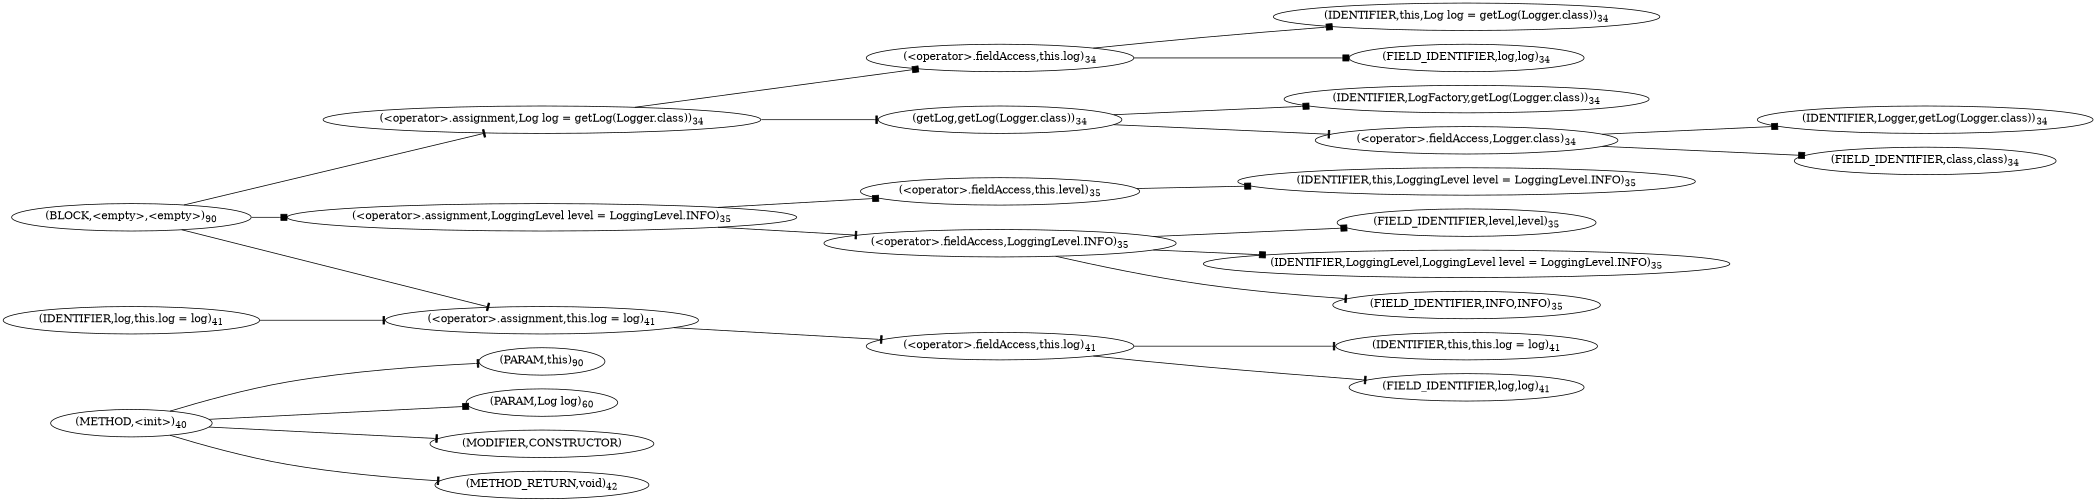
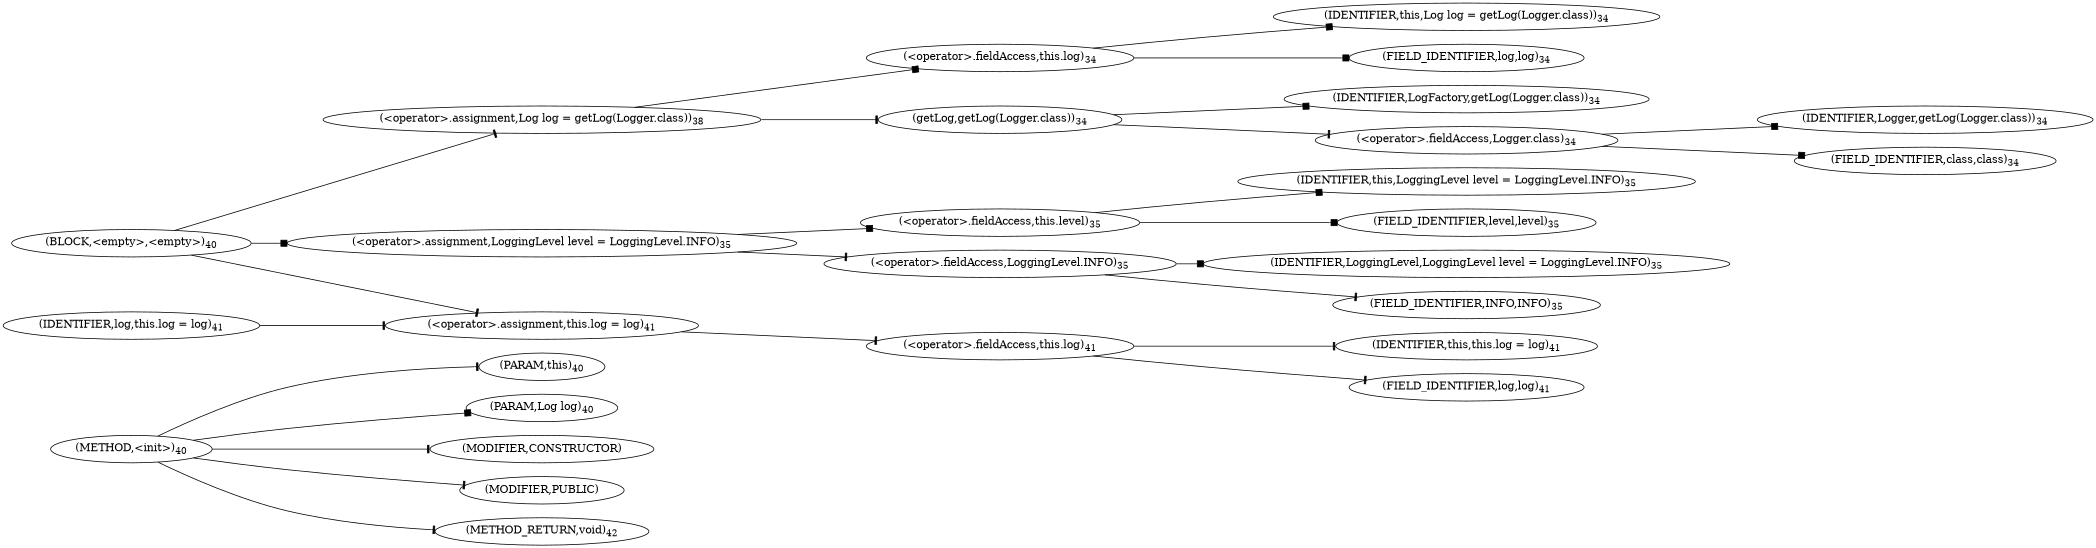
node "(<operator>.assignment,Log log = getLog(Logger.class))": text "34" -> "38"
node "(BLOCK,<empty>,<empty>)": text "90" -> "40"
edge "(<operator>.fieldAccess,LoggingLevel.INFO)" -> "(FIELD_IDENTIFIER,level,level)": now "(<operator>.fieldAccess,this.level)" -> "(FIELD_IDENTIFIER,level,level)"
node "(PARAM,this)": text "90" -> "40"
node "(PARAM,Log log)": text "60" -> "40"
node "(MODIFIER,PUBLIC)": added
